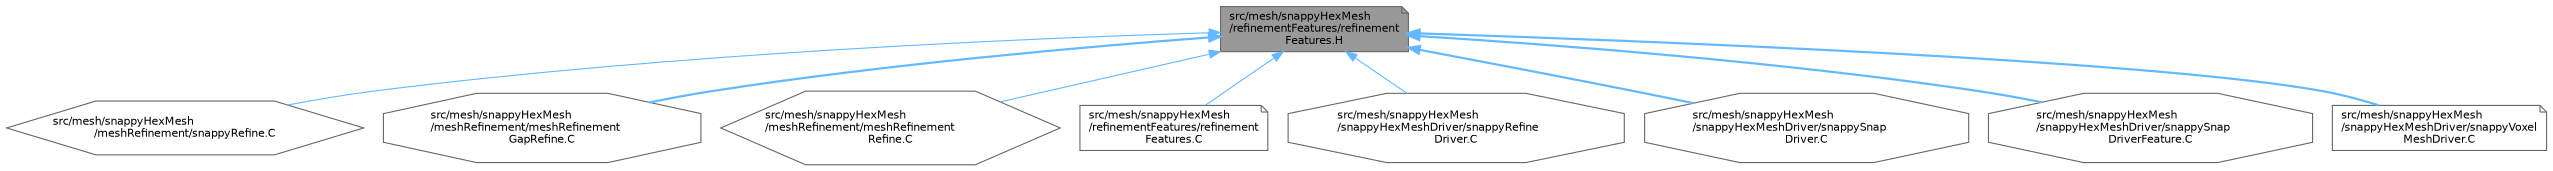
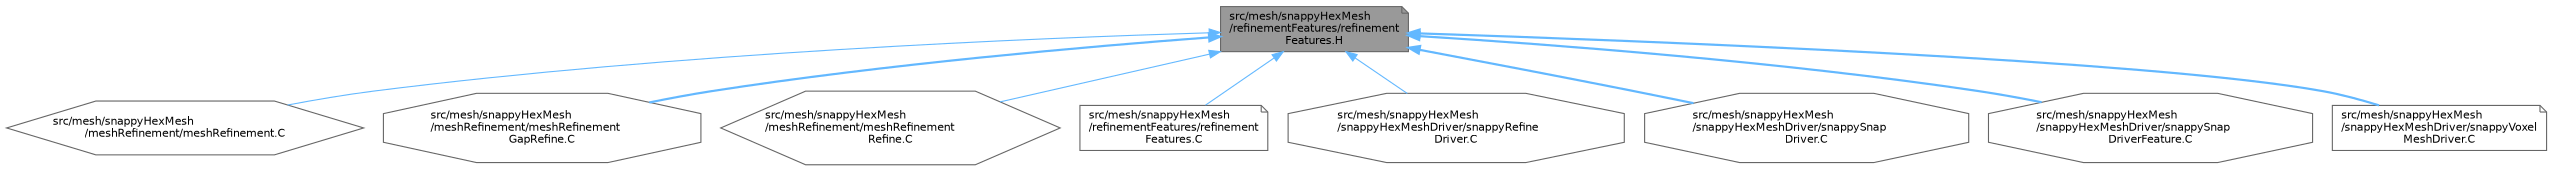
node "src/mesh/snappyHexMesh /meshRefinement/snappyRefine.C": label "src/mesh/snappyHexMesh /meshRefinement/snappyRefine.C" -> "src/mesh/snappyHexMesh /meshRefinement/meshRefinement.C"
